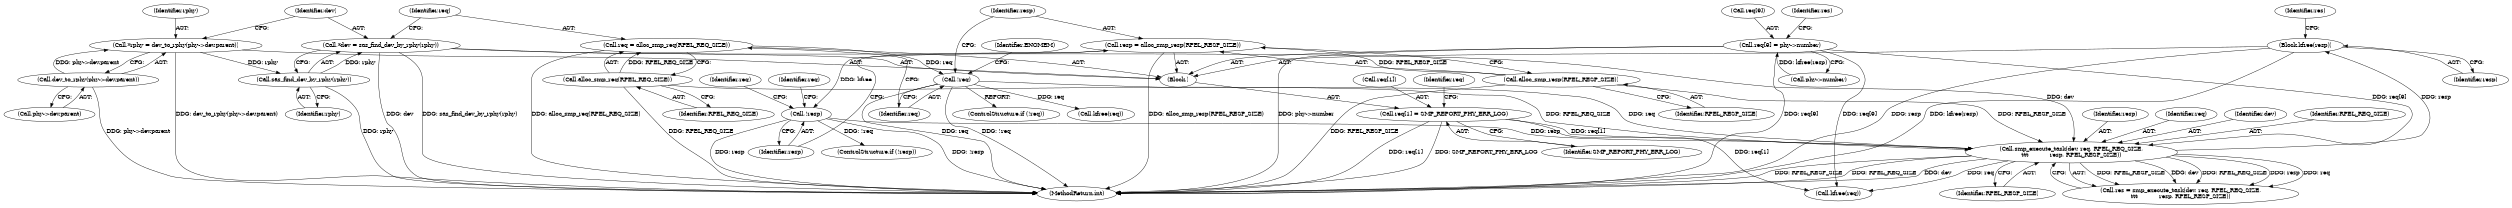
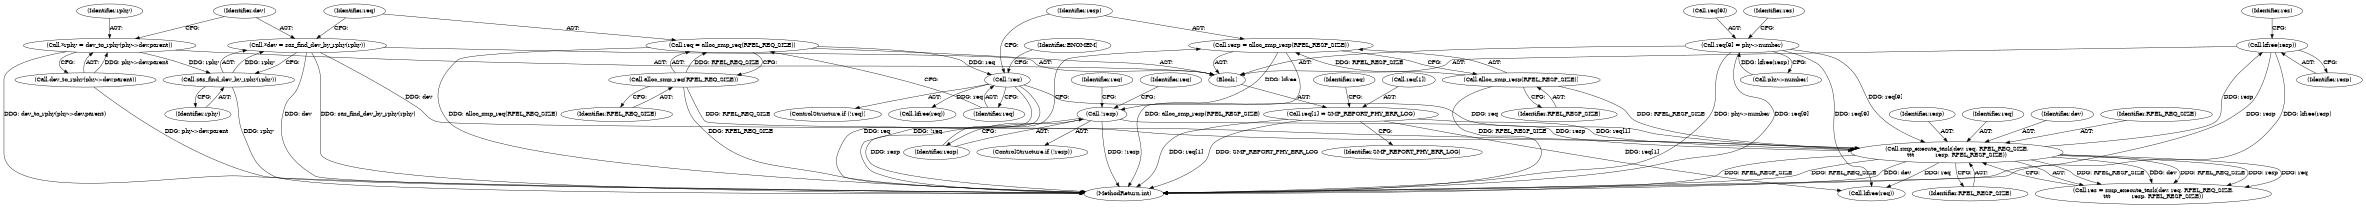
node "(Block,kfree(resp))": label "(Block,kfree(resp))" -> "(Call,kfree(resp))"
edge "(Call,!req)" -> "(ControlStructure,if (!req))": label "REPORT: " -> "AST: "
node "(Call,phy->dev.parent)": removed
edge "(Call,!resp)" -> "(ControlStructure,if (!resp))": label "DDG: !req" -> "AST: "
edge "(Identifier,SMP_REPORT_PHY_ERR_LOG)" -> "(Call,req[1] = SMP_REPORT_PHY_ERR_LOG)": removed, label "AST:"
